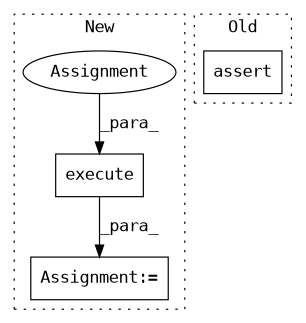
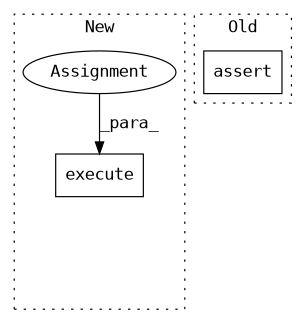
node "Assignment:=": removed
